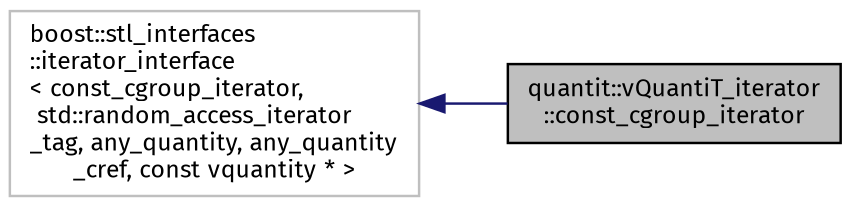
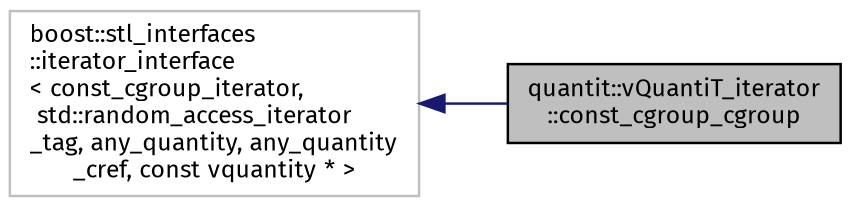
node "quantit::vQuantiT_iterator ::const_cgroup_iterator": label "quantit::vQuantiT_iterator ::const_cgroup_iterator" -> "quantit::vQuantiT_iterator ::const_cgroup_cgroup"
